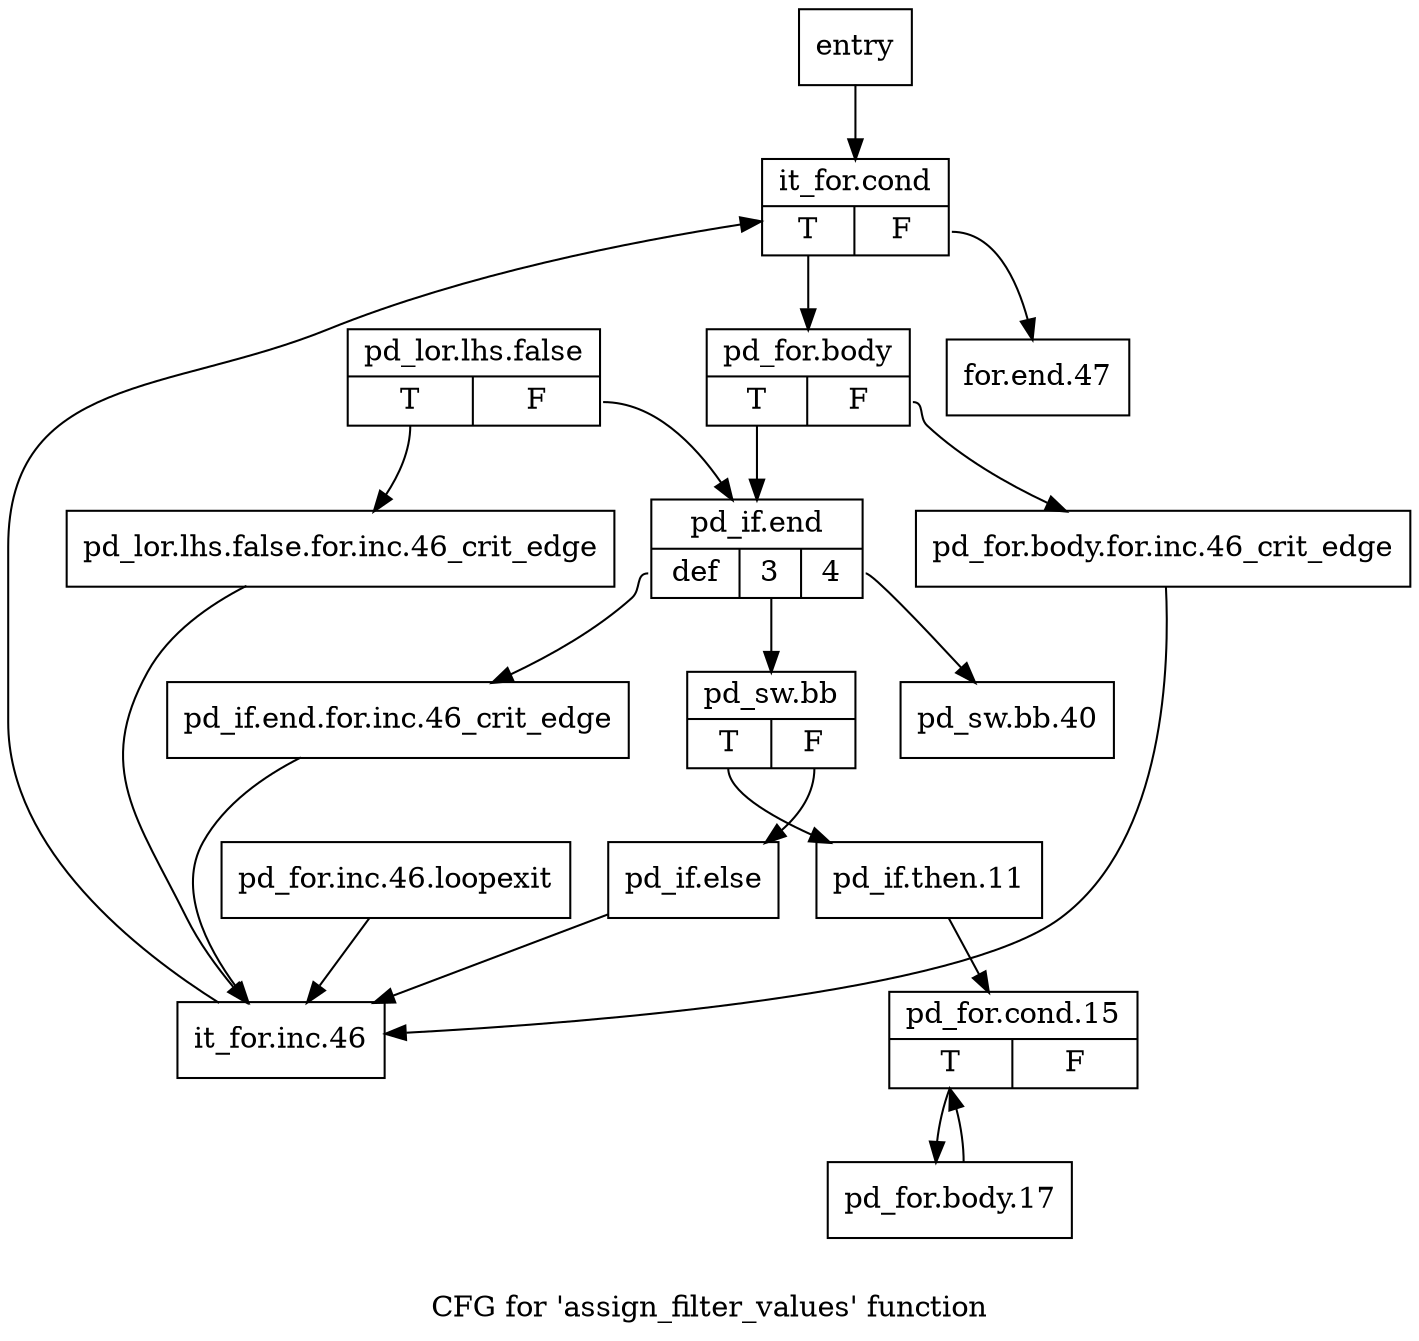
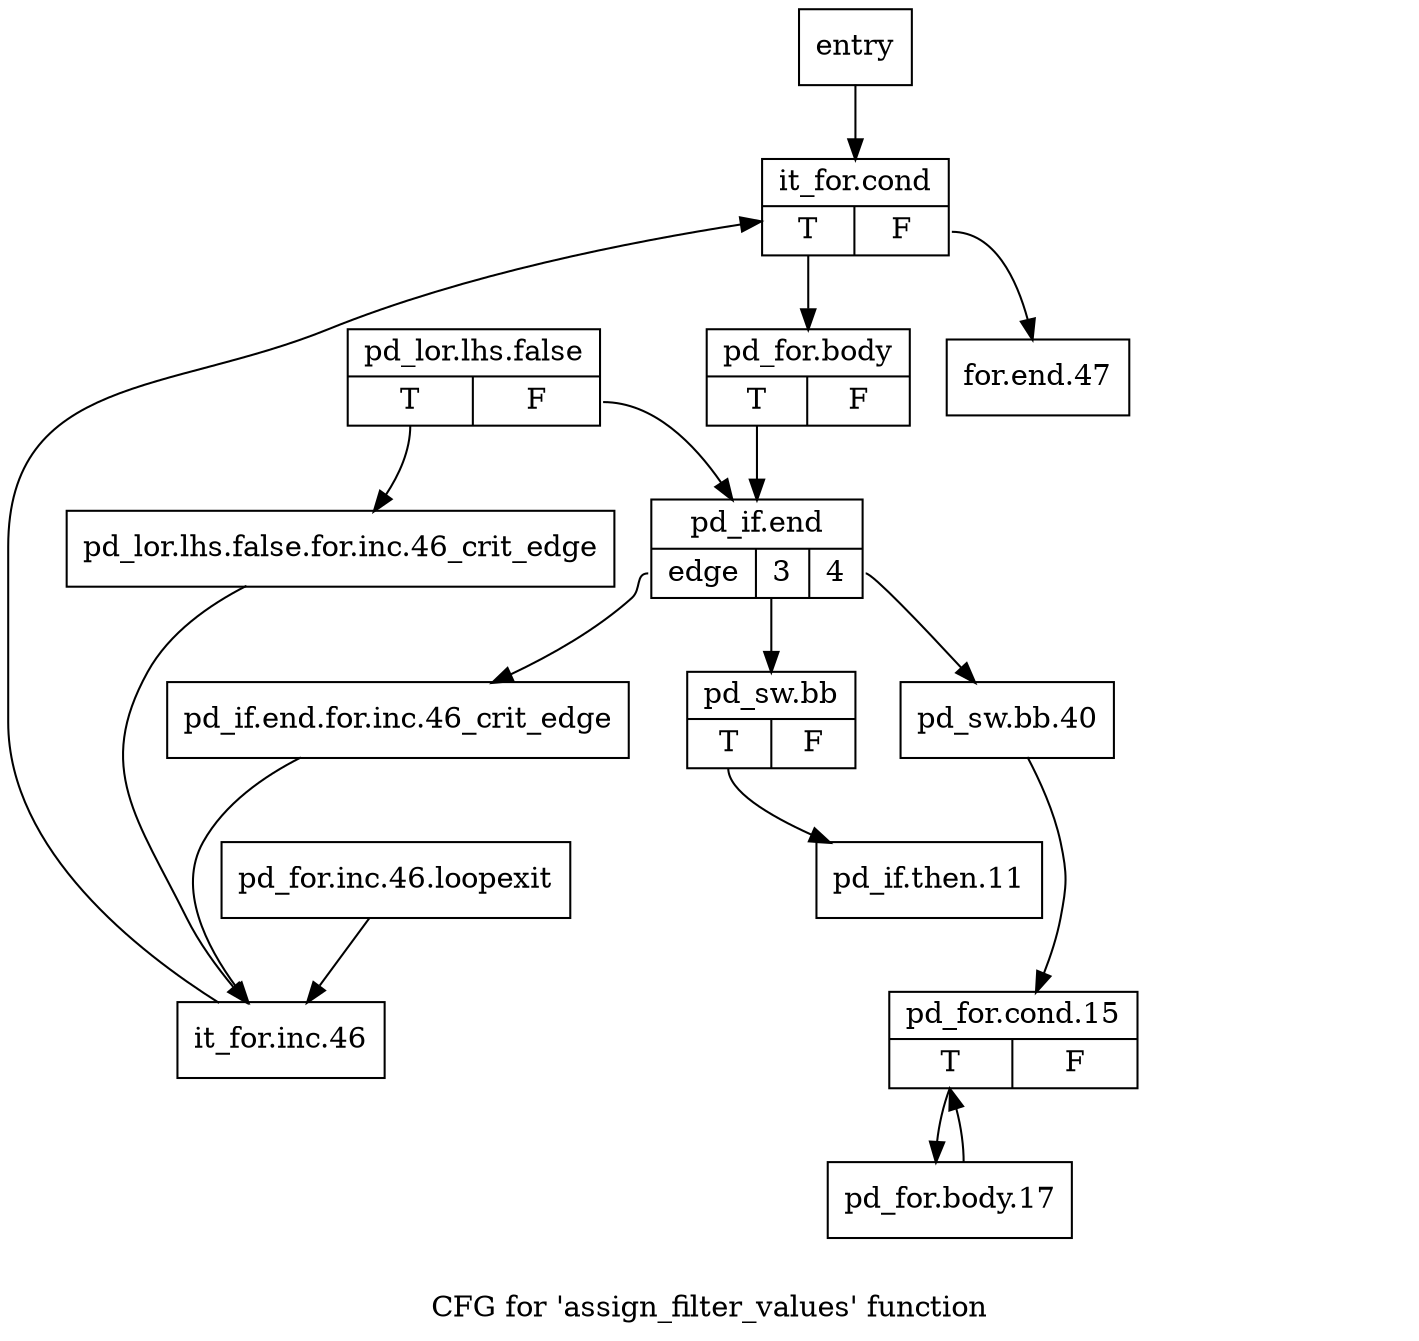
node "pd_for.body.for.inc.46_crit_edge": removed
node "pd_if.end": text "def" -> "edge"
node "pd_if.else": removed
edge "pd_if.then.11" -> "pd_for.cond.15": now "pd_sw.bb.40" -> "pd_for.cond.15"
